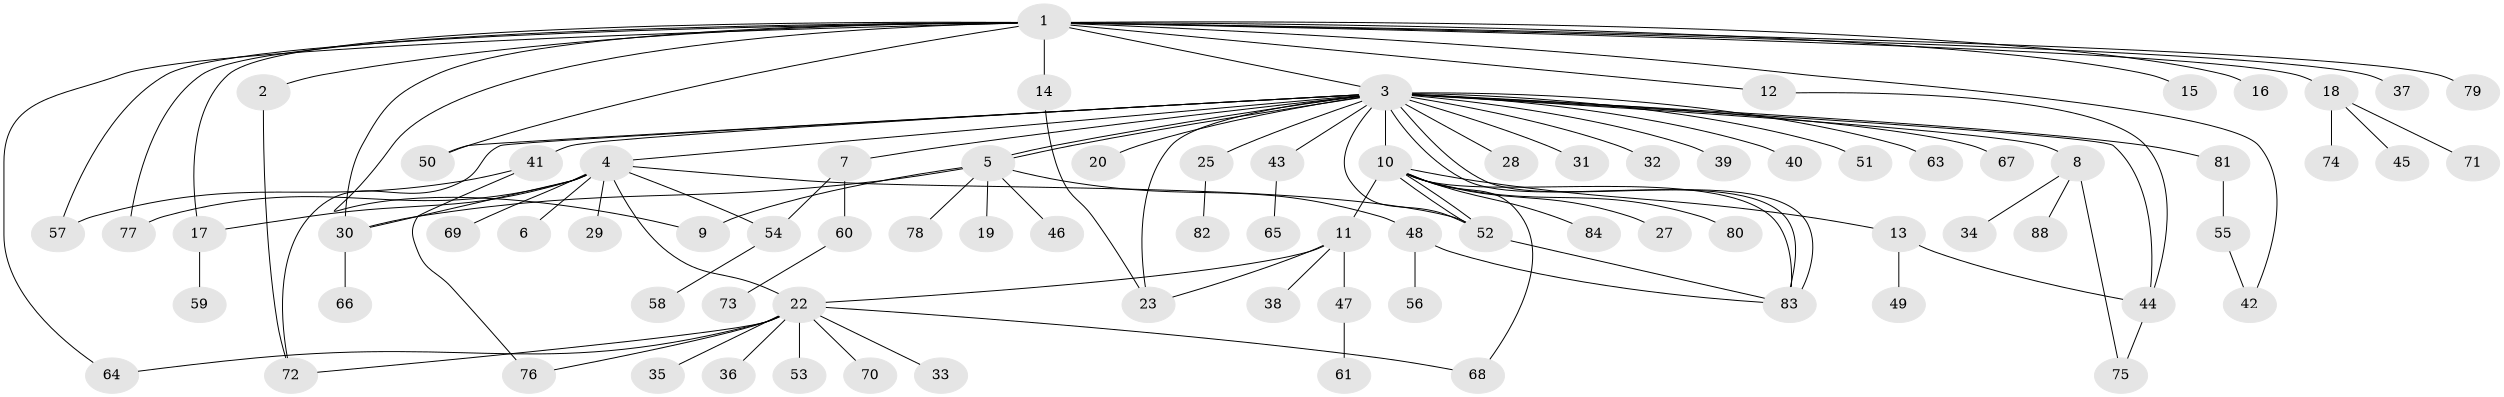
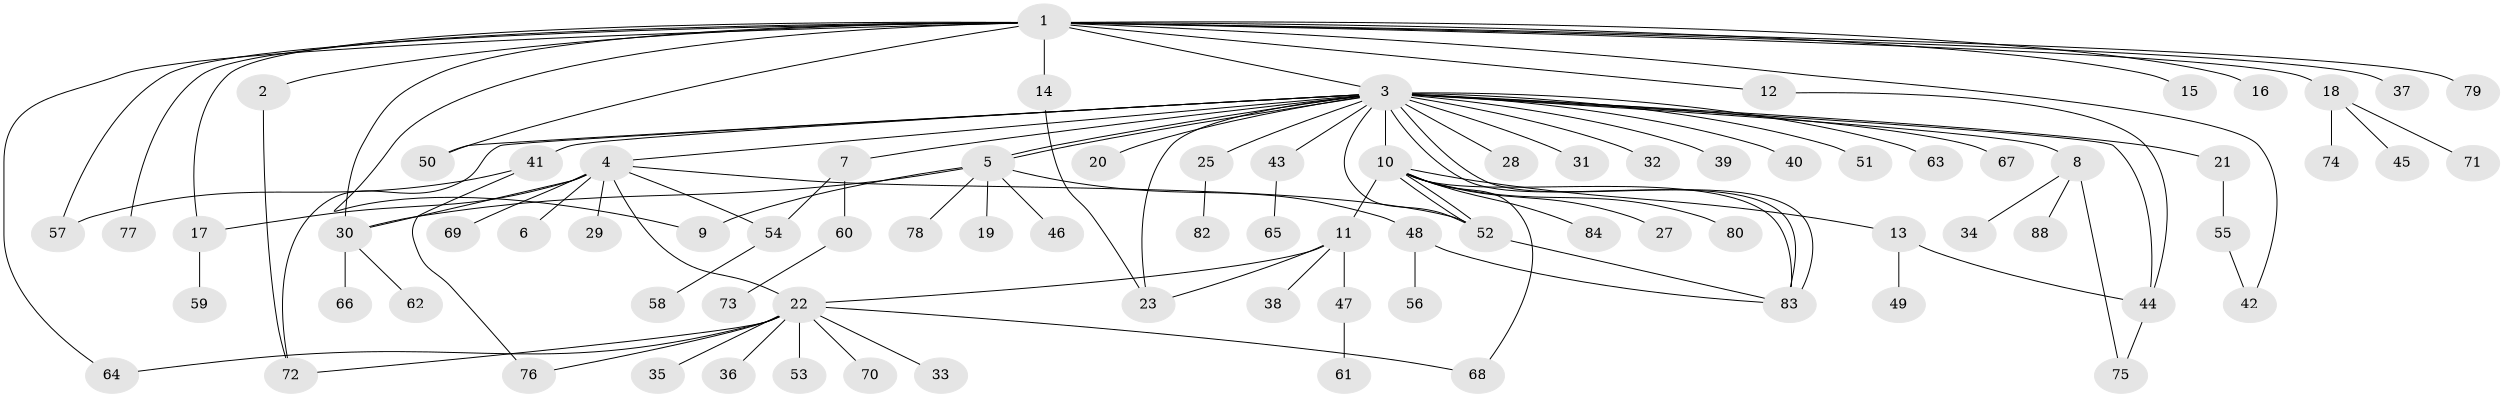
node "81": label "81" -> "21"
edge "4" -- "77": removed
node "62": added
